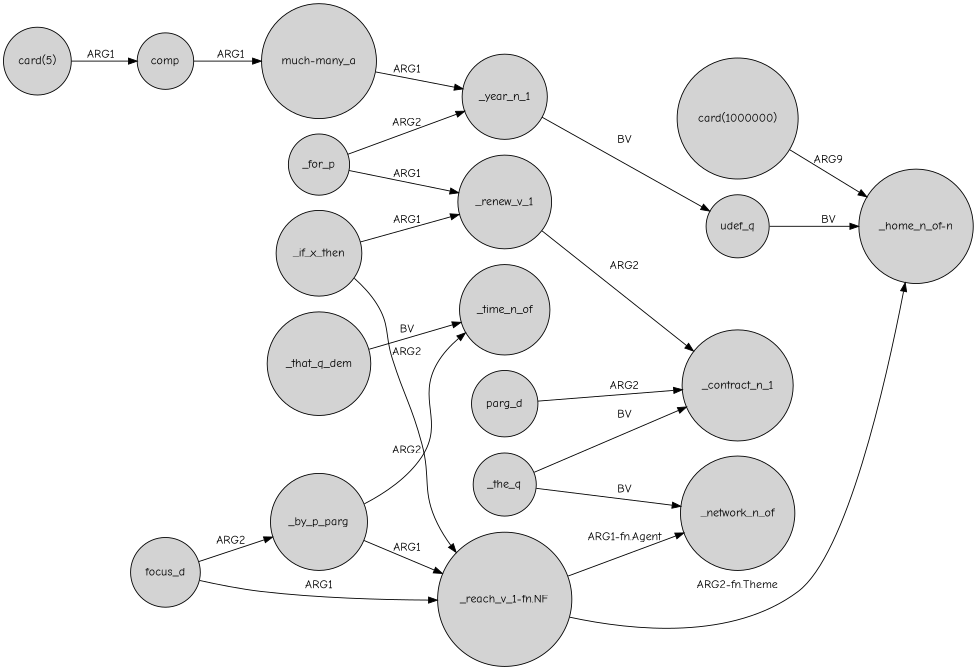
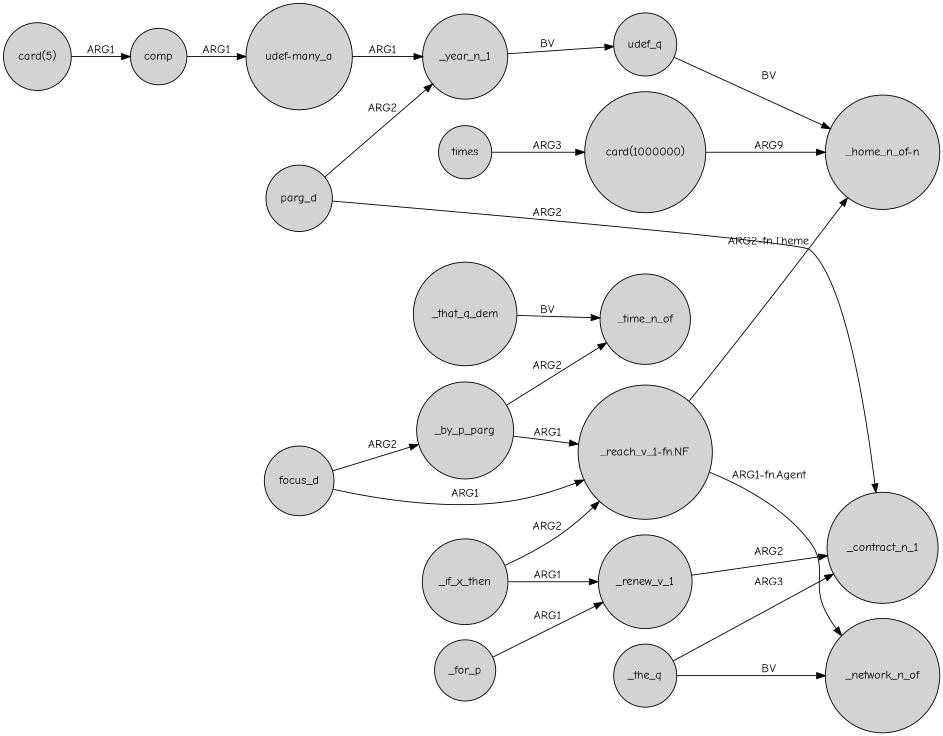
node "much-many_a": label "much-many_a" -> "udef-many_a"
edge "_for_p" -> "_year_n_1": now "parg_d" -> "_year_n_1"
node "times": added
edge "_the_q" -> "_contract_n_1": label "BV" -> "ARG3"
